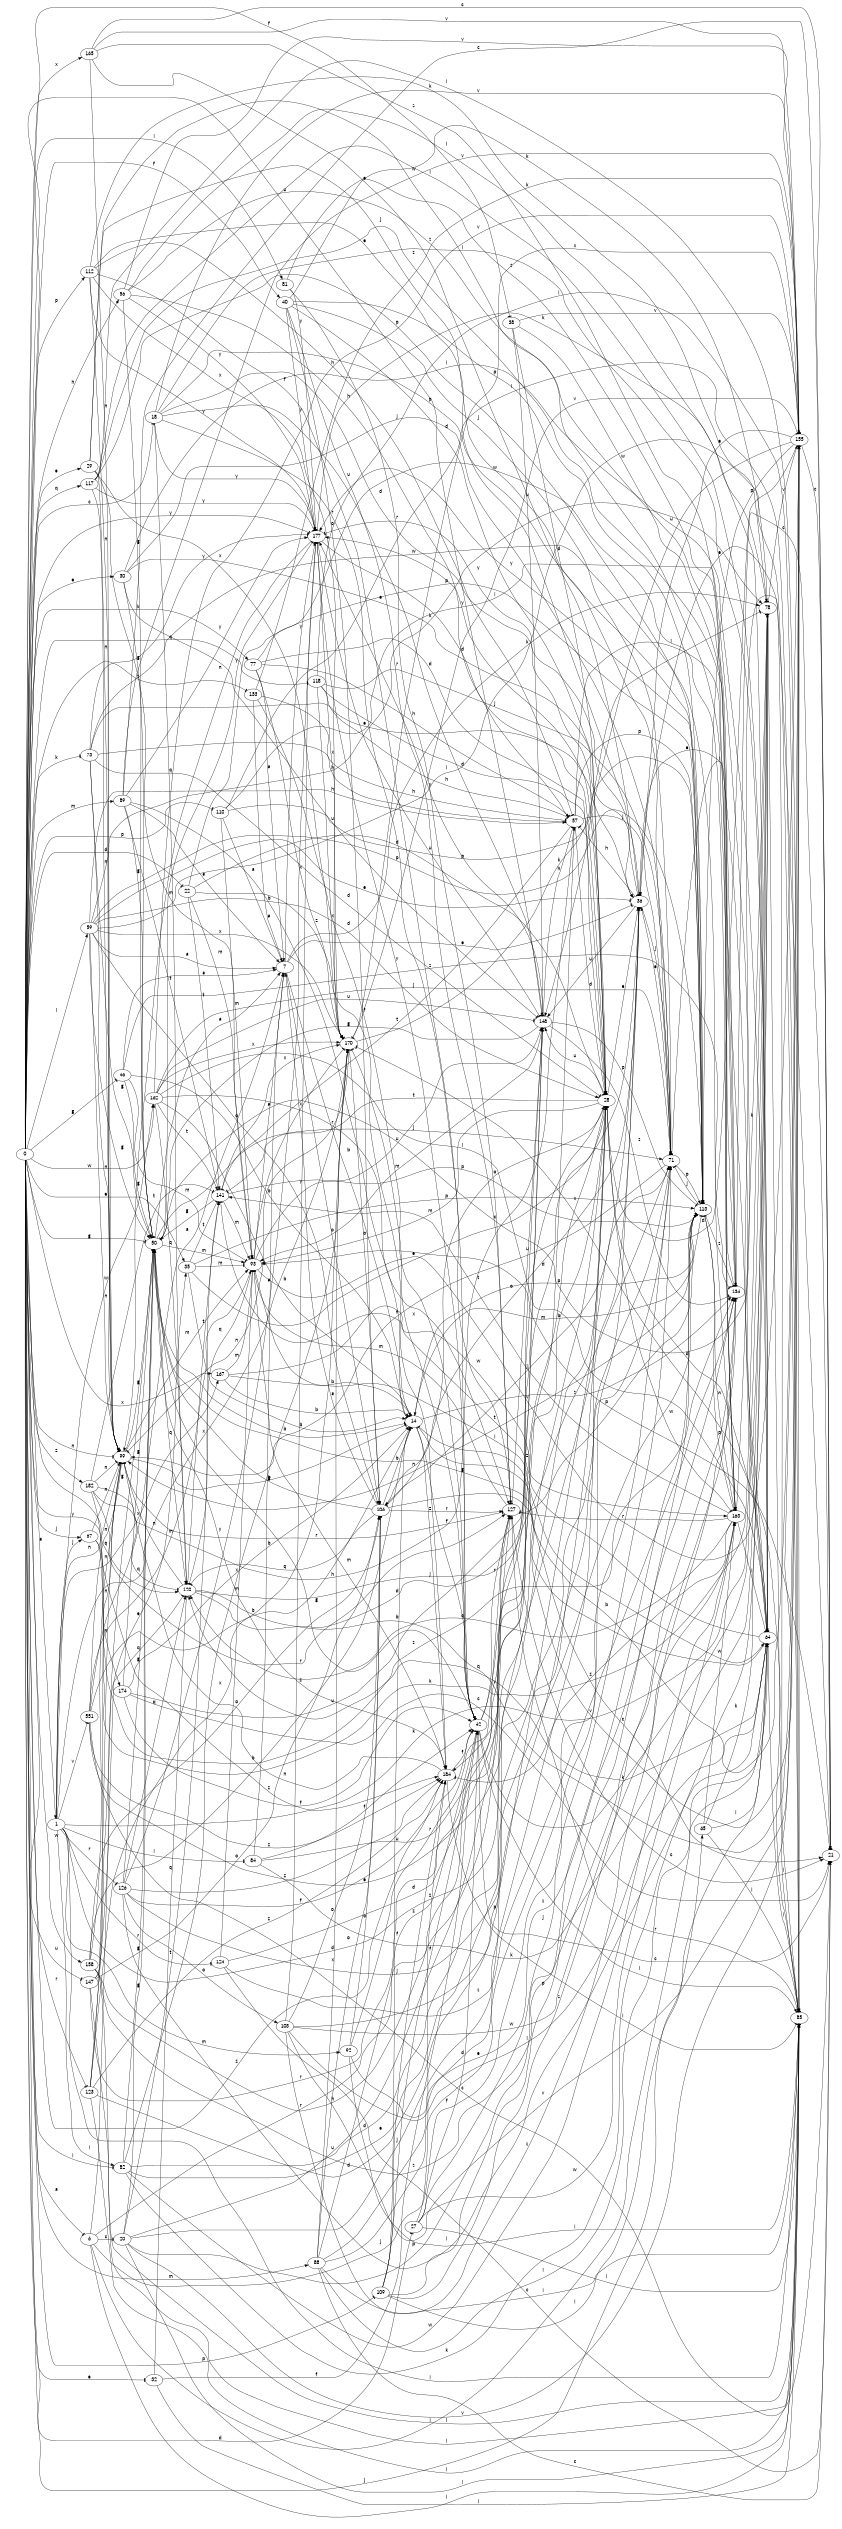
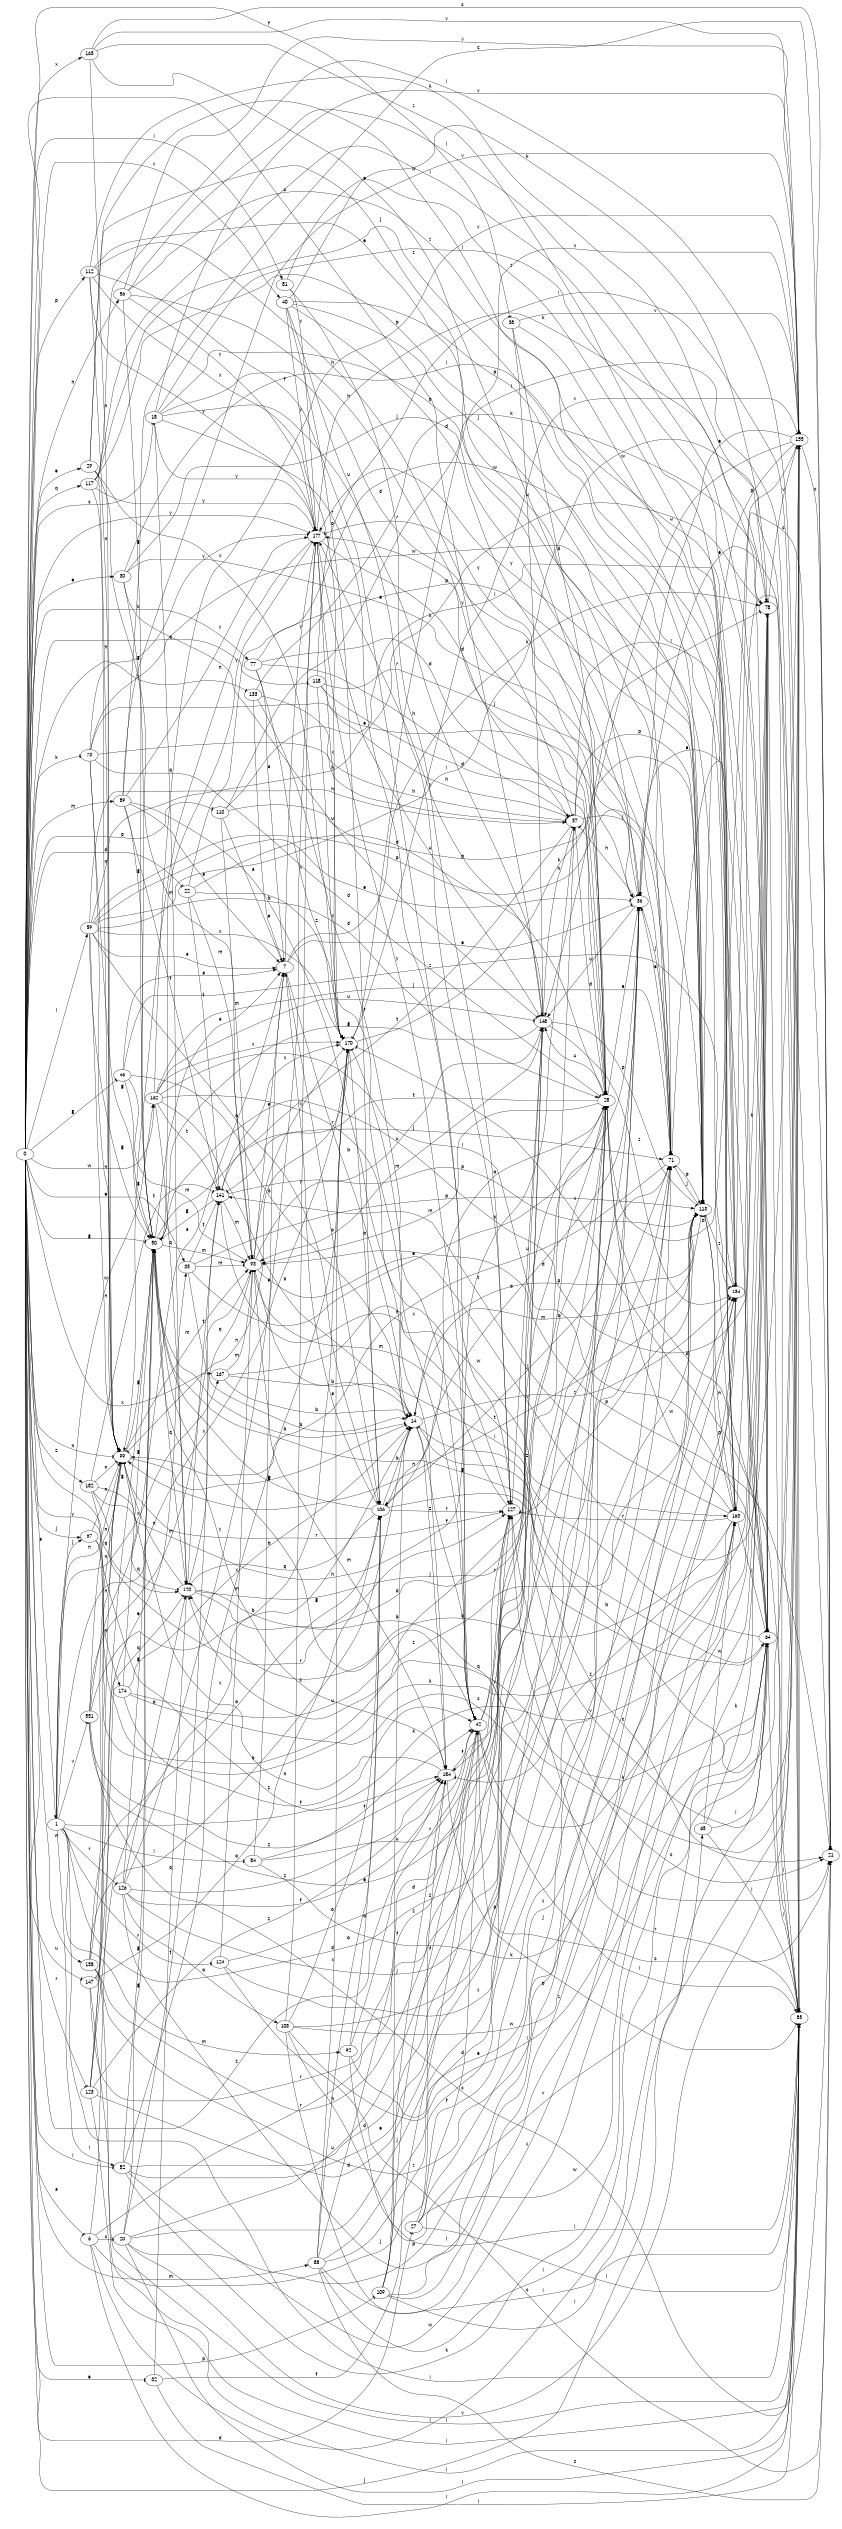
edge "0" -> "40": label "f" -> "v"
edge "133" -> "155": now "133" -> "78"
